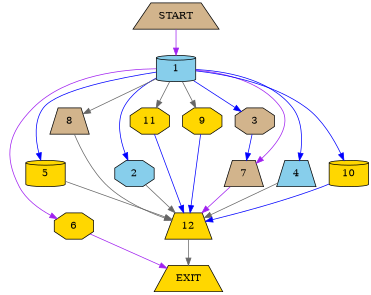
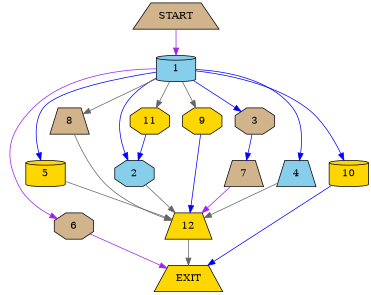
edge "1" -> "7": removed
edge "11" -> "12": now "11" -> "2"
edge "10" -> "12": now "10" -> "EXIT"
node "6": fillcolor gold -> tan
